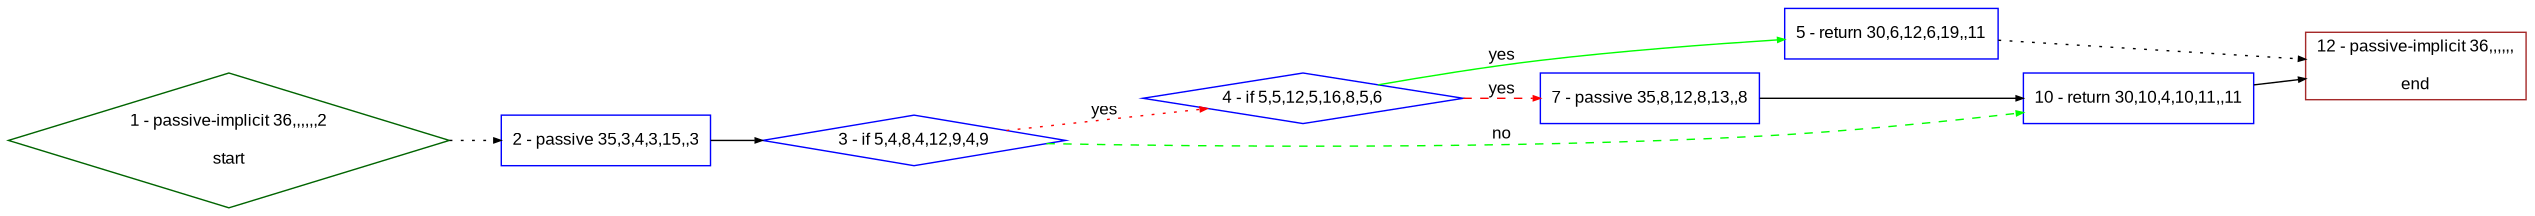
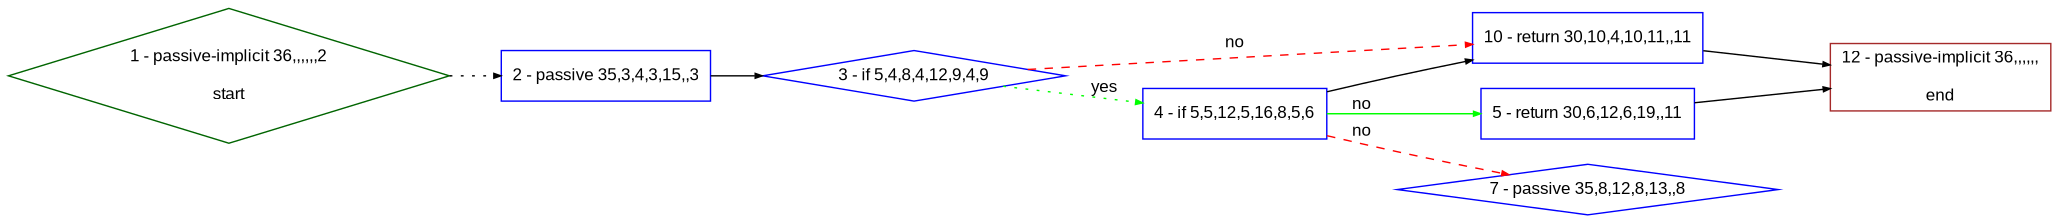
edge "5 - return 30,6,12,6,19,,11" -> "12 - passive-implicit 36,,,,,, end": style dotted -> solid
edge "4 - if 5,5,12,5,16,8,5,6" -> "5 - return 30,6,12,6,19,,11": label "yes" -> "no"
edge "4 - if 5,5,12,5,16,8,5,6" -> "7 - passive 35,8,12,8,13,,8": label "yes" -> "no"
node "4 - if 5,5,12,5,16,8,5,6": shape diamond -> box
node "7 - passive 35,8,12,8,13,,8": shape box -> diamond
edge "7 - passive 35,8,12,8,13,,8" -> "10 - return 30,10,4,10,11,,11": now "4 - if 5,5,12,5,16,8,5,6" -> "10 - return 30,10,4,10,11,,11"
edge "3 - if 5,4,8,4,12,9,4,9" -> "4 - if 5,5,12,5,16,8,5,6": color #ff0000 -> #00ff00
edge "3 - if 5,4,8,4,12,9,4,9" -> "10 - return 30,10,4,10,11,,11": color #00ff00 -> #ff0000
